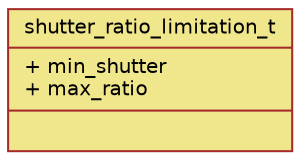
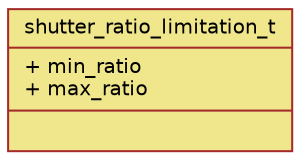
node "shutter_ratio_limitation_t": text "+ min_shutter" -> "+ min_ratio"
